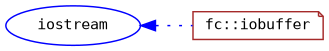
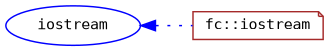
node "fc::iobuffer": label "fc::iobuffer" -> "fc::iostream"
